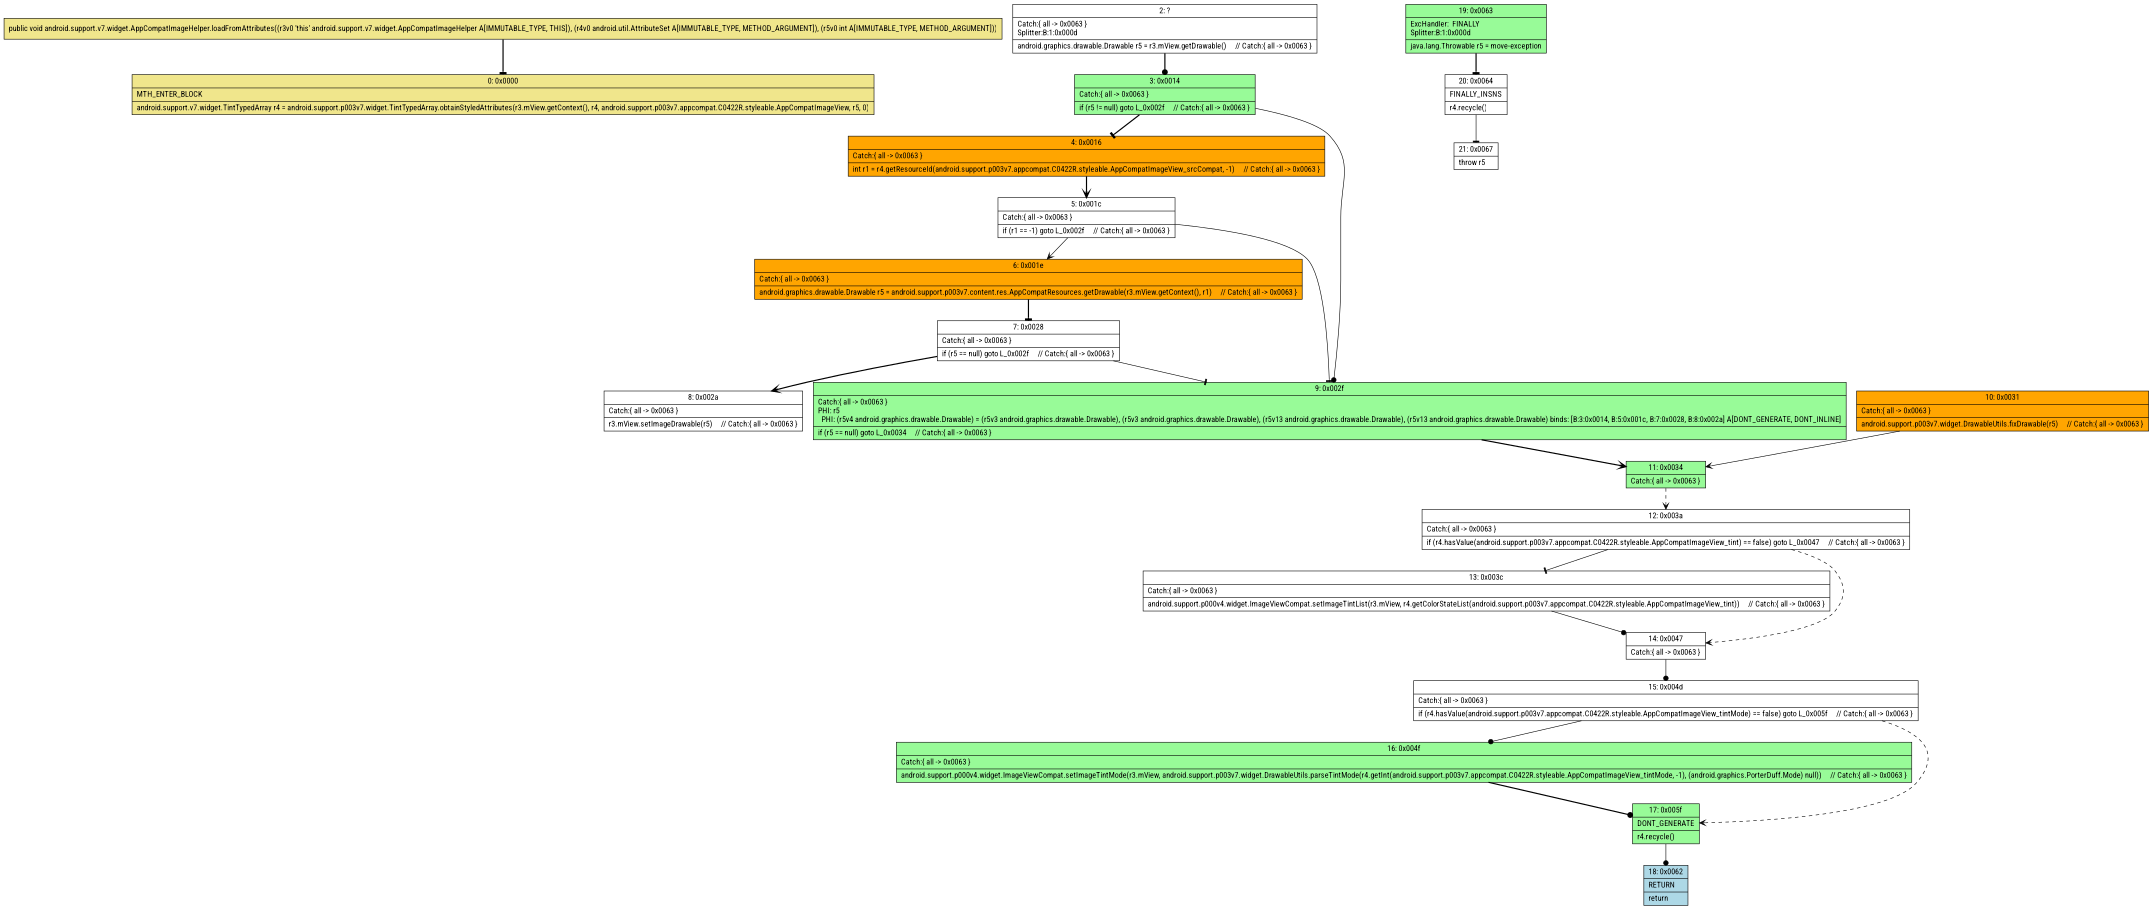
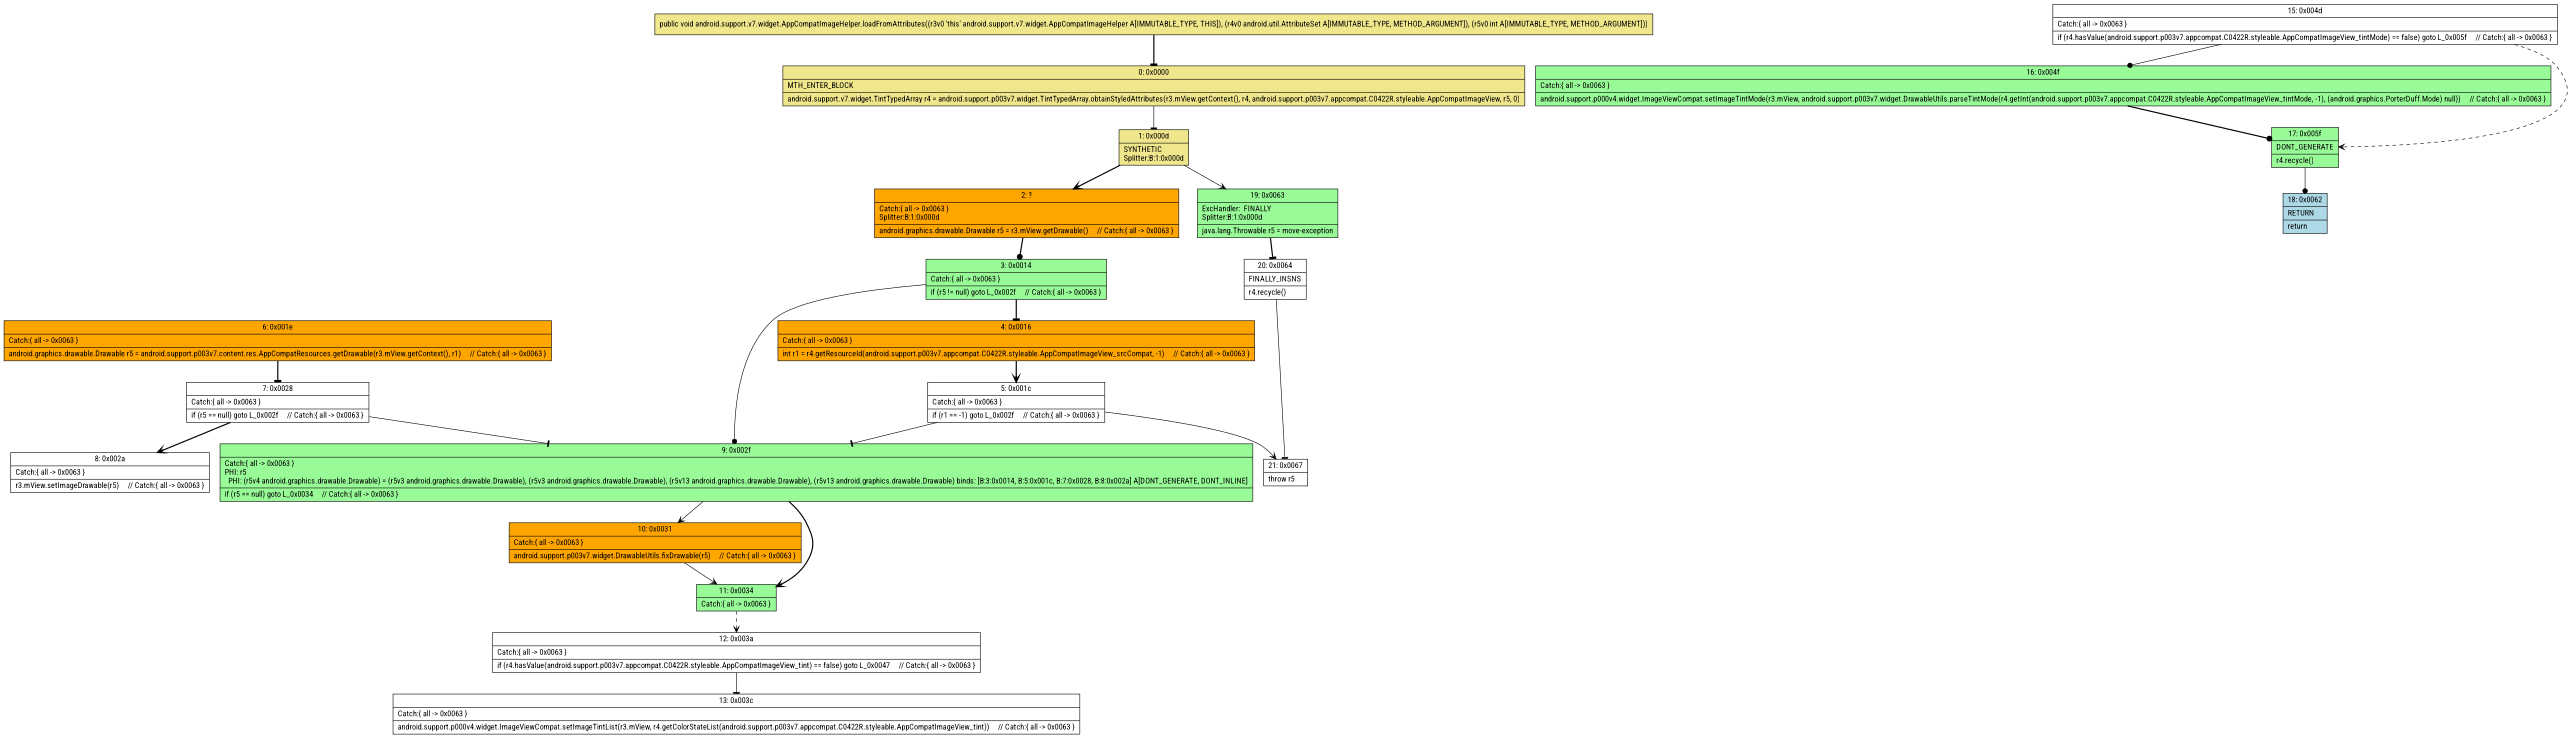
node "2: ?": fillcolor white -> orange
node "1: 0x000d": added
edge "5: 0x001c" -> "6: 0x001e": now "5: 0x001c" -> "21: 0x0067"
edge "9: 0x002f" -> "10: 0x0031": added
node "14: 0x0047": removed
